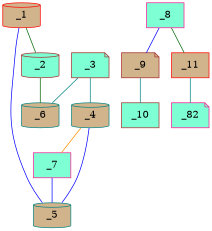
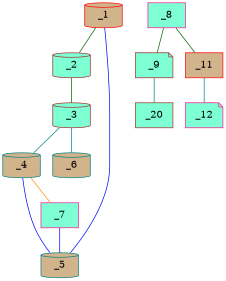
edge "_8" -- "_9": color blue -> darkgreen
node "_3": shape note -> cylinder
node "_9": fillcolor tan -> aquamarine
edge "_2" -- "_6": now "_2" -- "_3"
node "_10": label "_10" -> "_20"
node "_82": label "_82" -> "_12"
